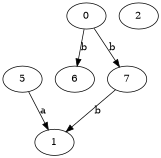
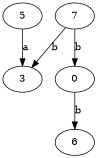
node "2": removed
edge "0" -> "7": reversed
node "1": label "1" -> "3"
